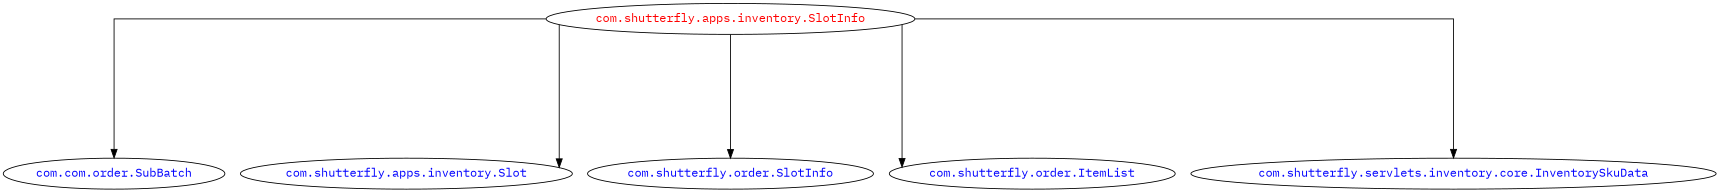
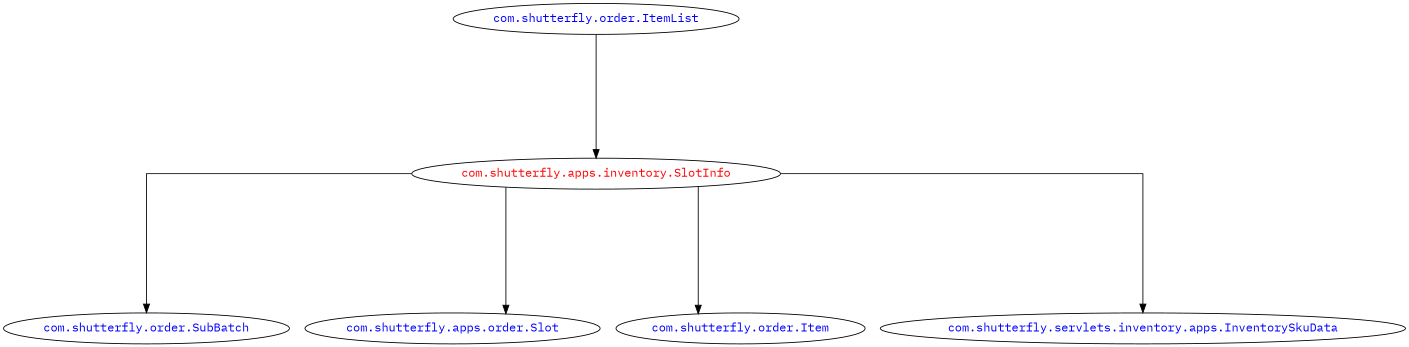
edge "com.shutterfly.apps.inventory.SlotInfo" -> "com.shutterfly.order.ItemList": reversed
node "com.com.order.SubBatch": label "com.com.order.SubBatch" -> "com.shutterfly.order.SubBatch"
node "com.shutterfly.apps.inventory.Slot": label "com.shutterfly.apps.inventory.Slot" -> "com.shutterfly.apps.order.Slot"
node "com.shutterfly.order.SlotInfo": label "com.shutterfly.order.SlotInfo" -> "com.shutterfly.order.Item"
node "com.shutterfly.servlets.inventory.core.InventorySkuData": label "com.shutterfly.servlets.inventory.core.InventorySkuData" -> "com.shutterfly.servlets.inventory.apps.InventorySkuData"
